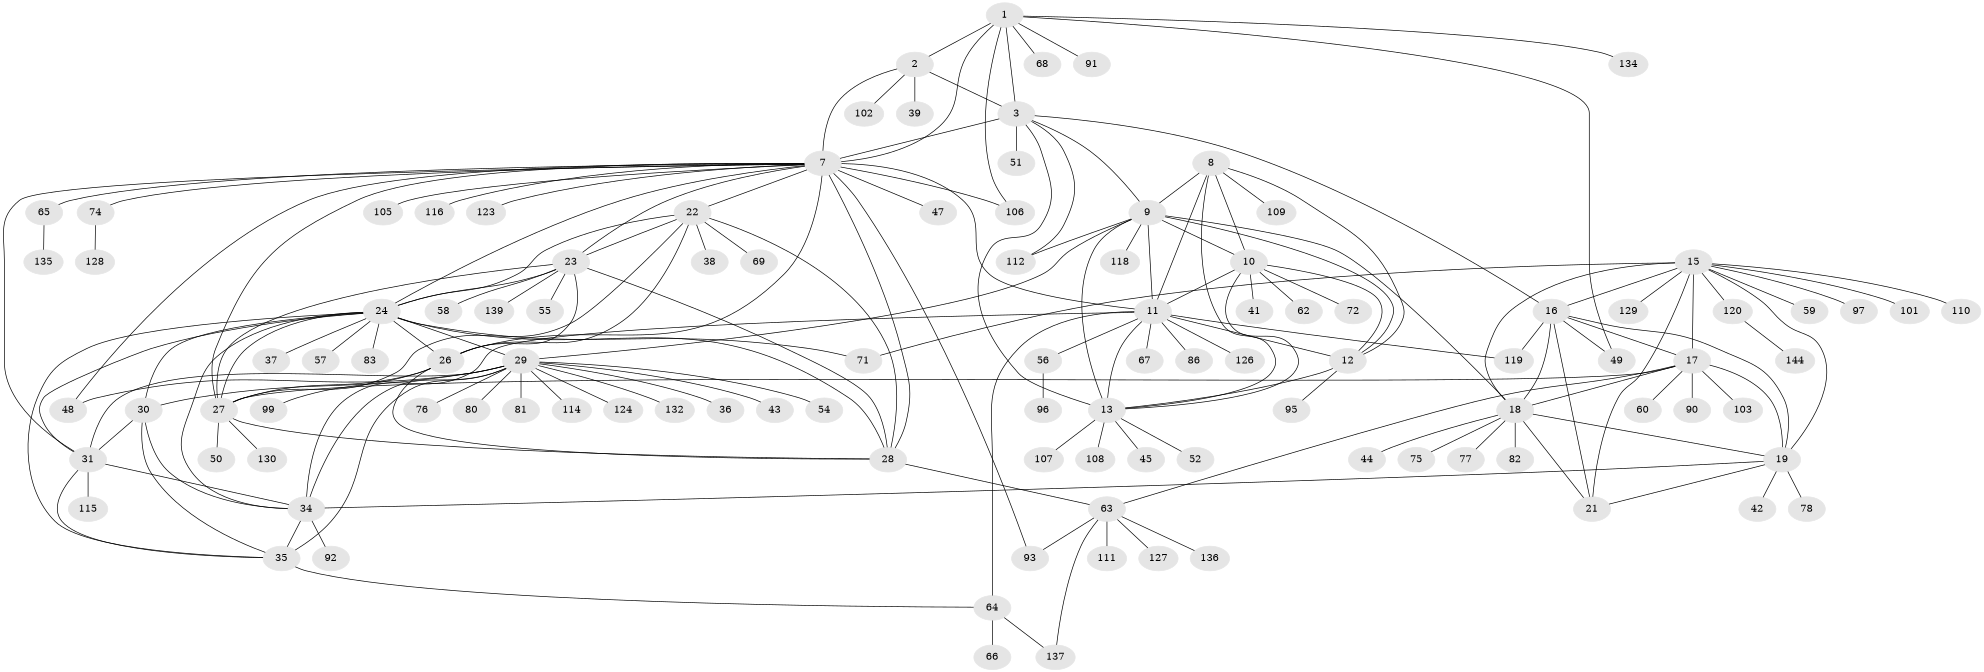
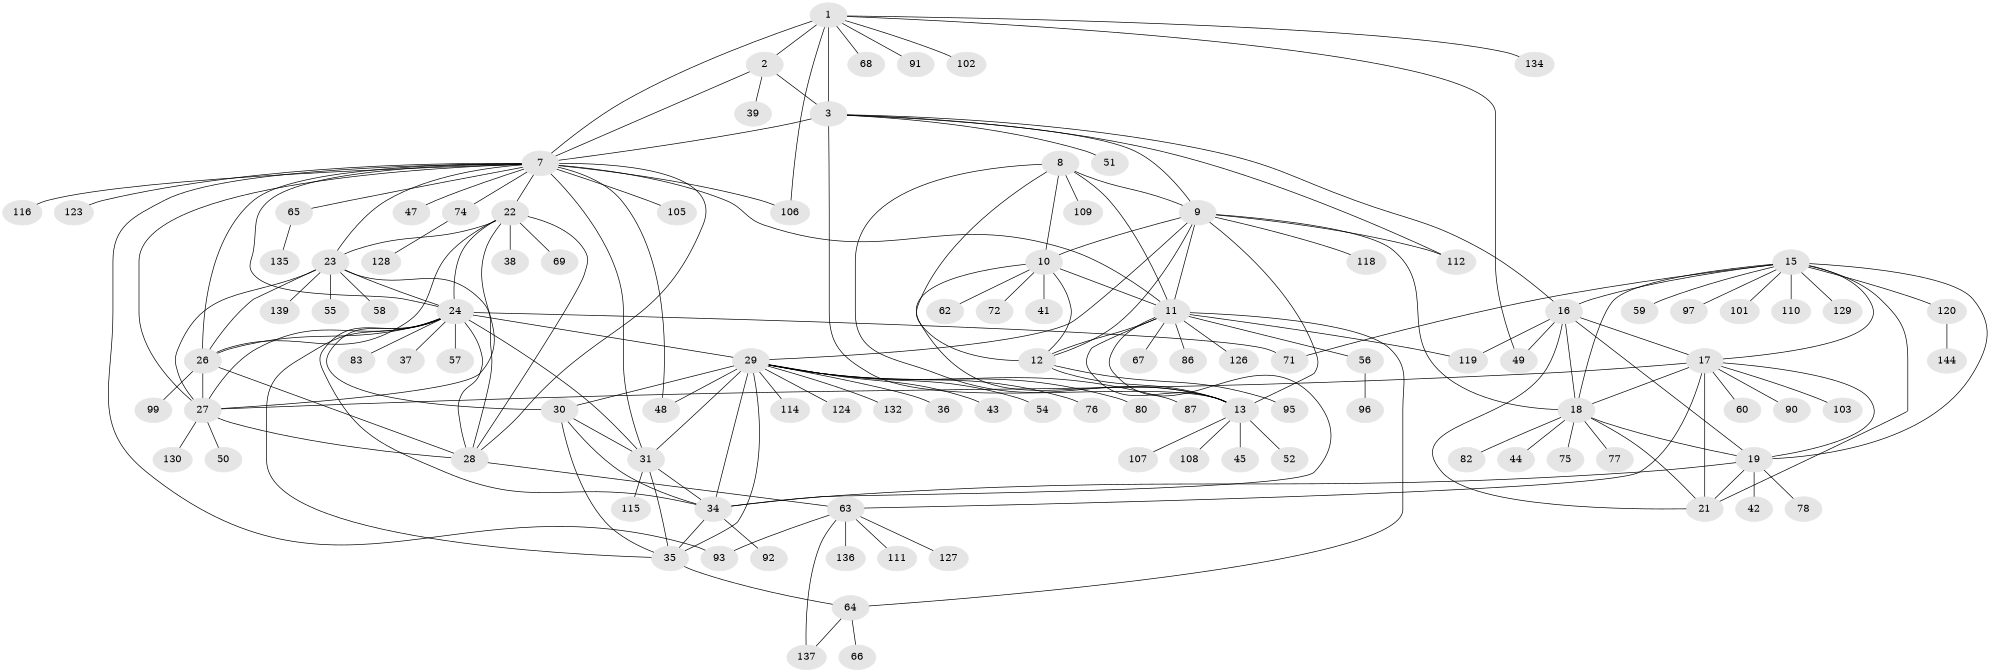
edge "2" -- "102": now "1" -- "102"
node "81": label "81" -> "87"
edge "17" -- "21": added
